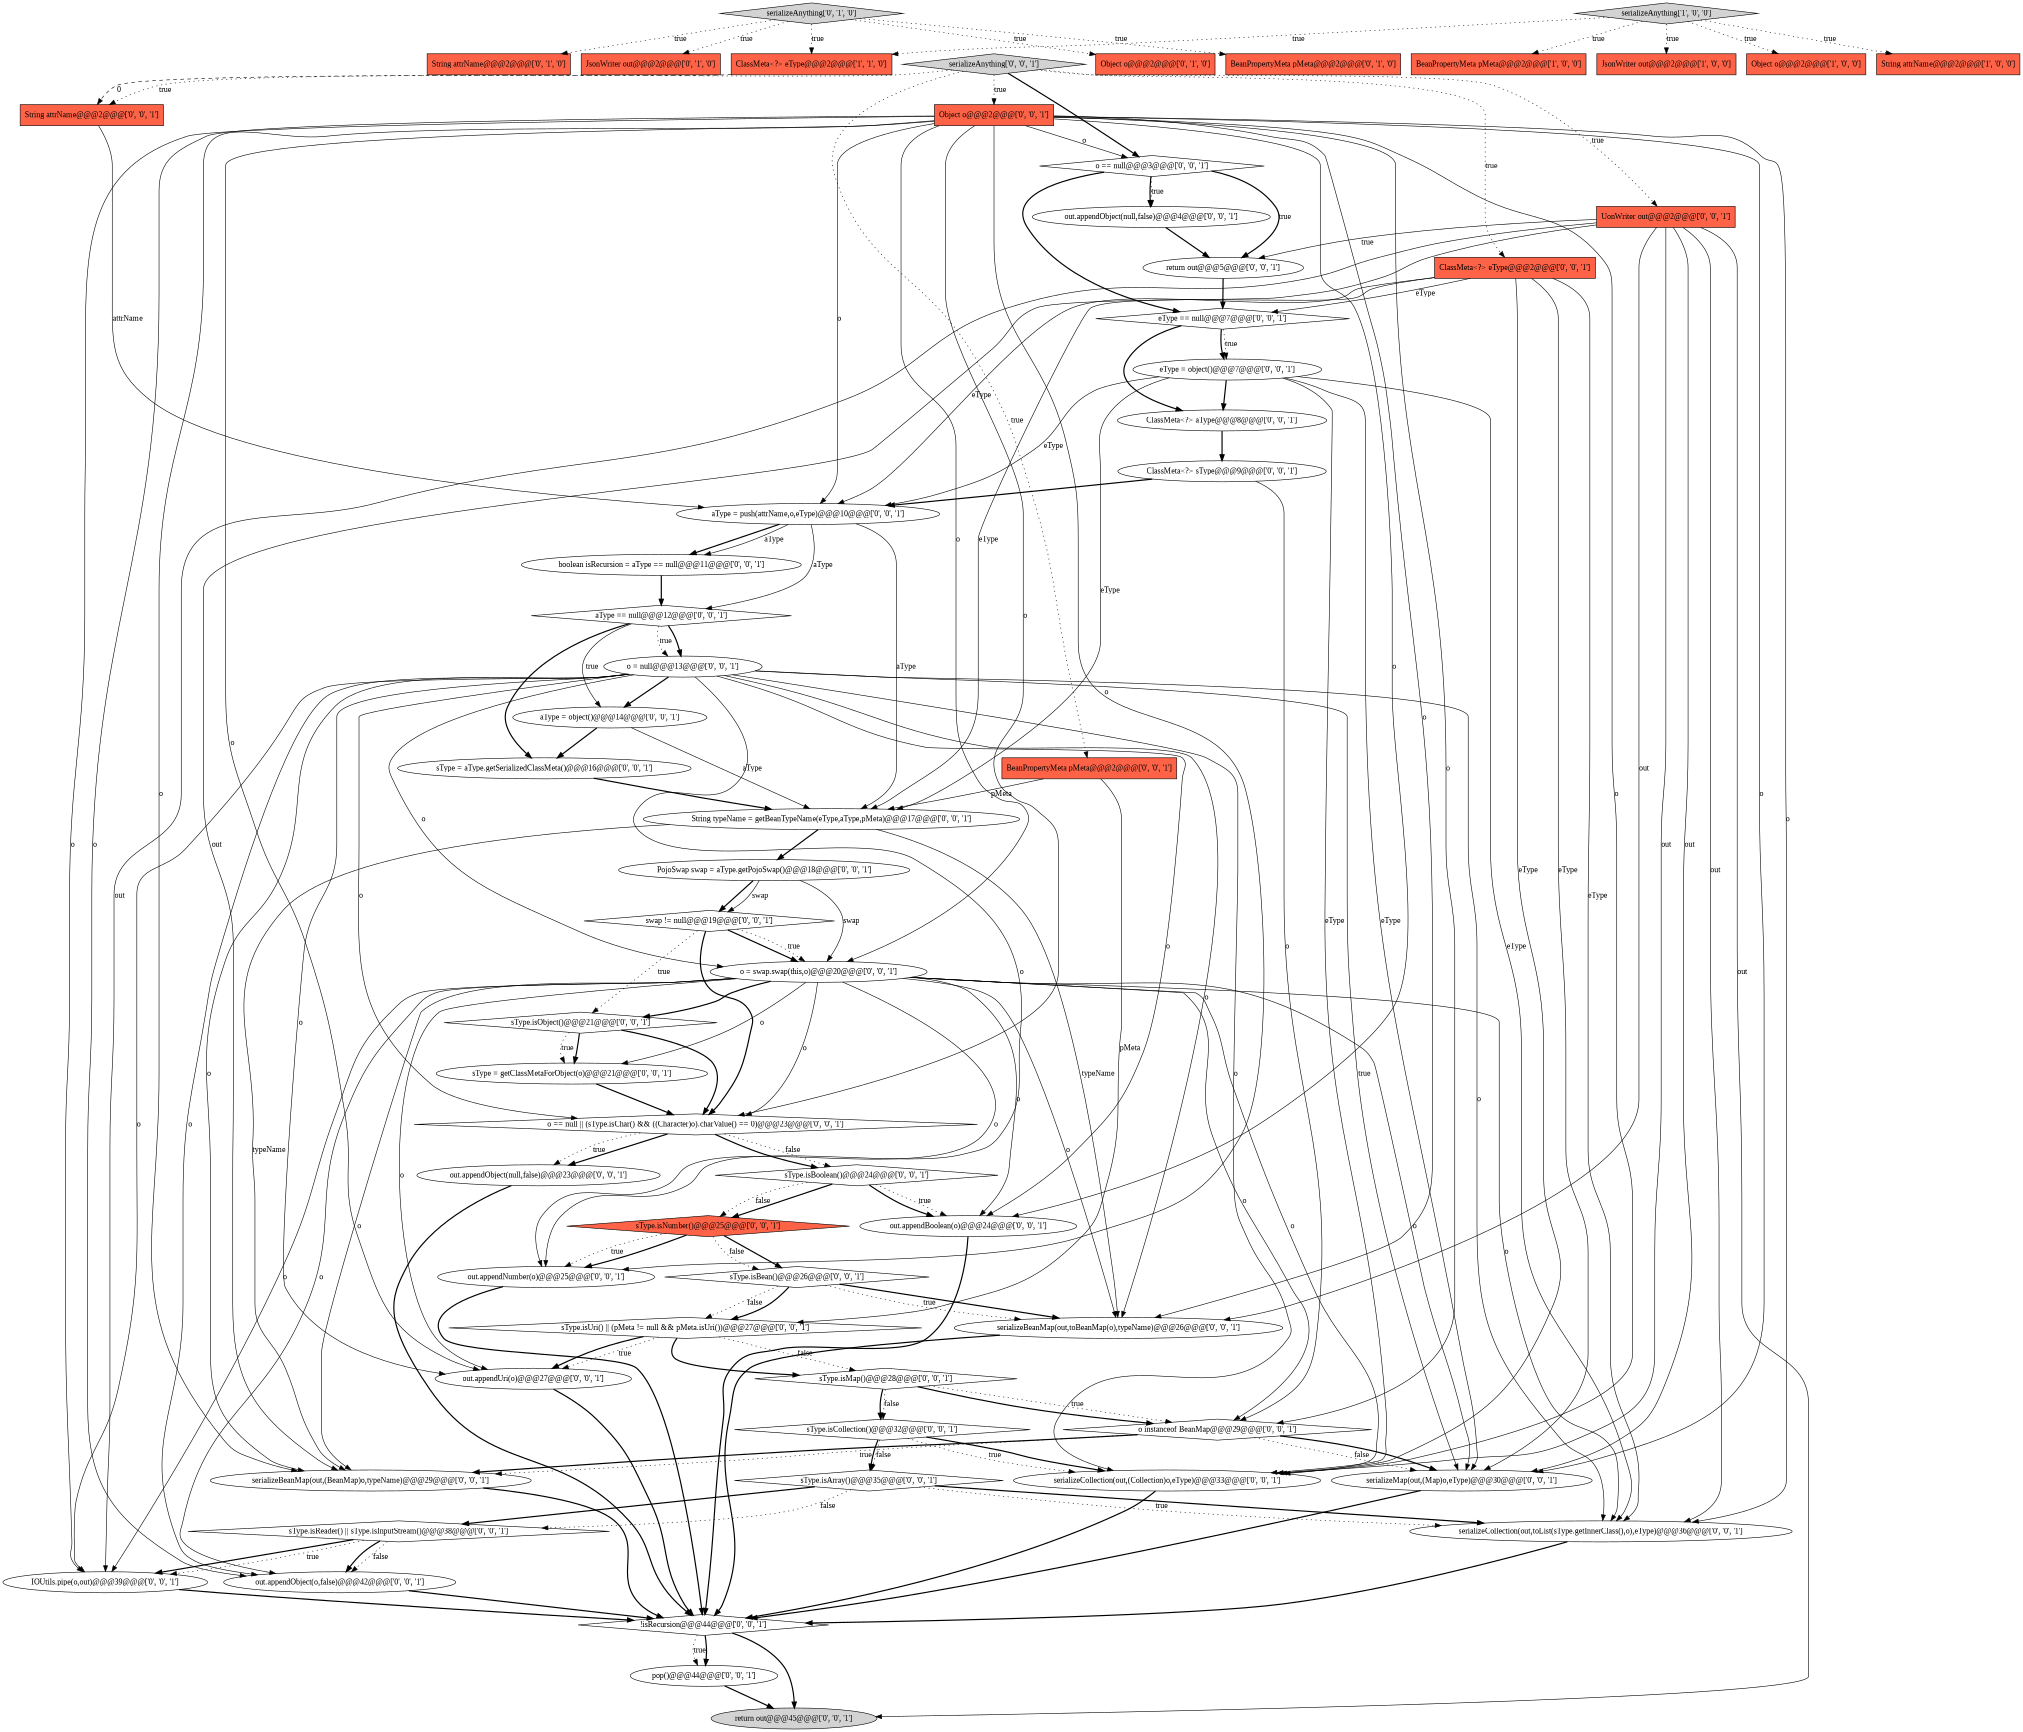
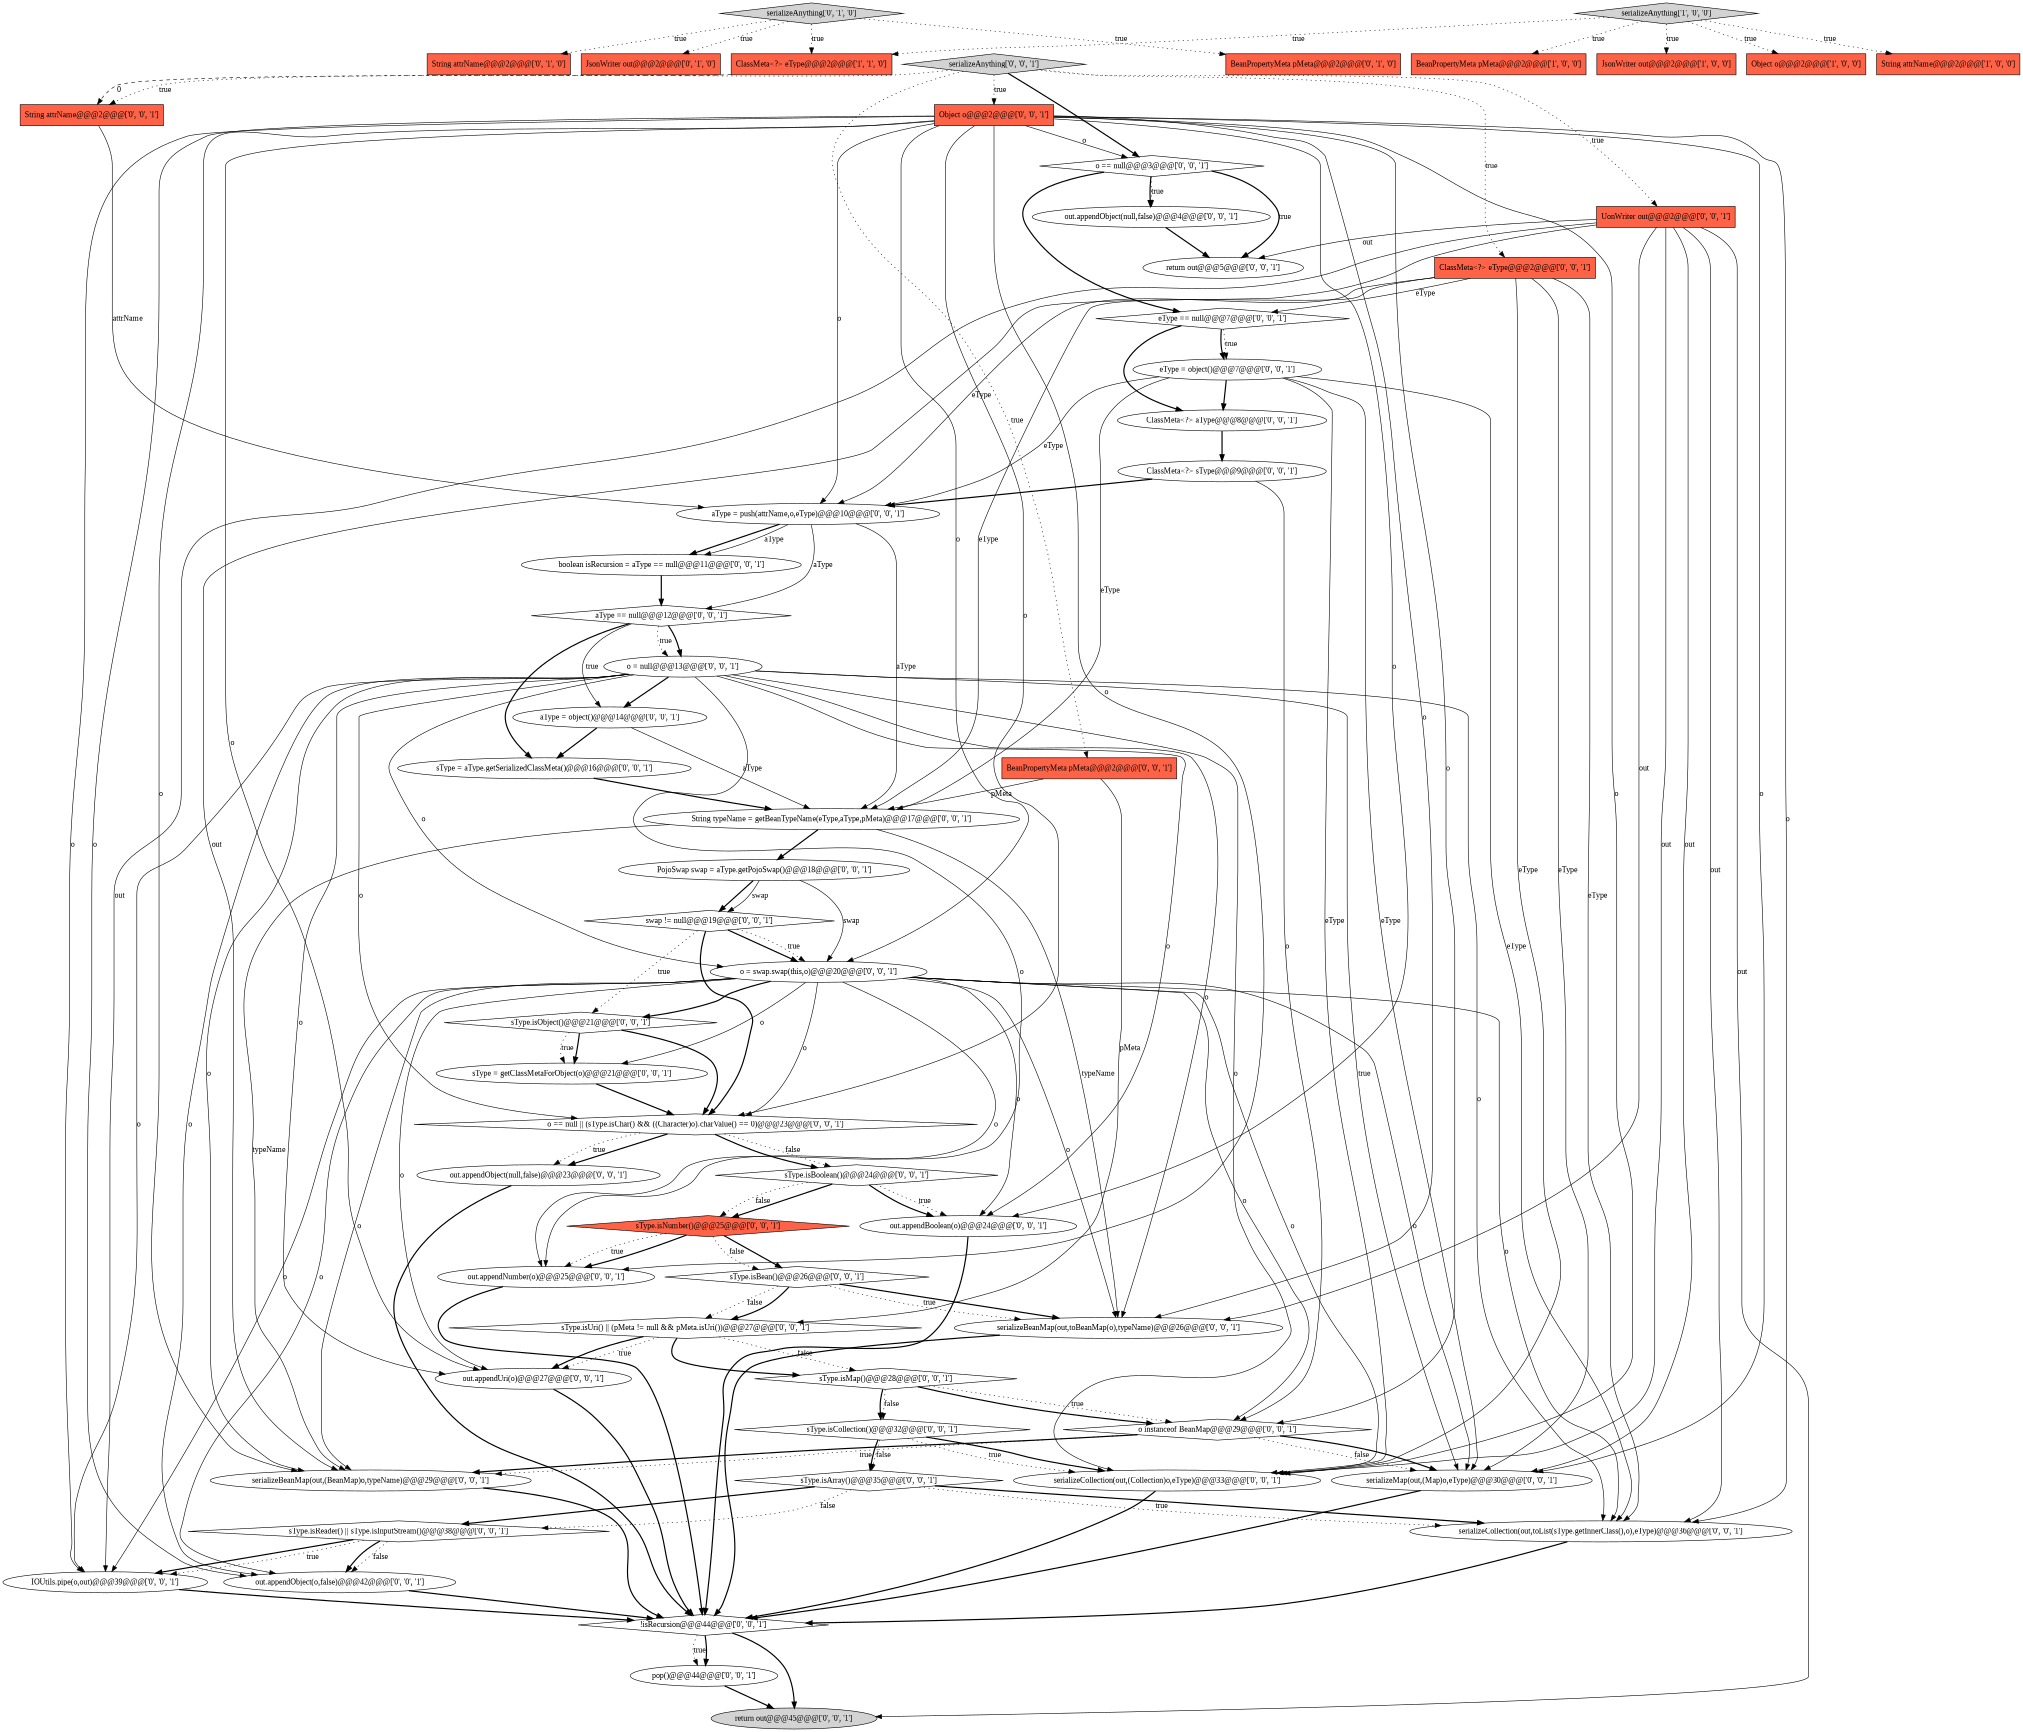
node "Object o@@@2@@@['0', '1', '0']": removed
edge "UonWriter out@@@2@@@['0', '0', '1']" -> "return out@@@5@@@['0', '0', '1']": label "true" -> "out"
edge "return out@@@5@@@['0', '0', '1']" -> "eType == null@@@7@@@['0', '0', '1']": removed
